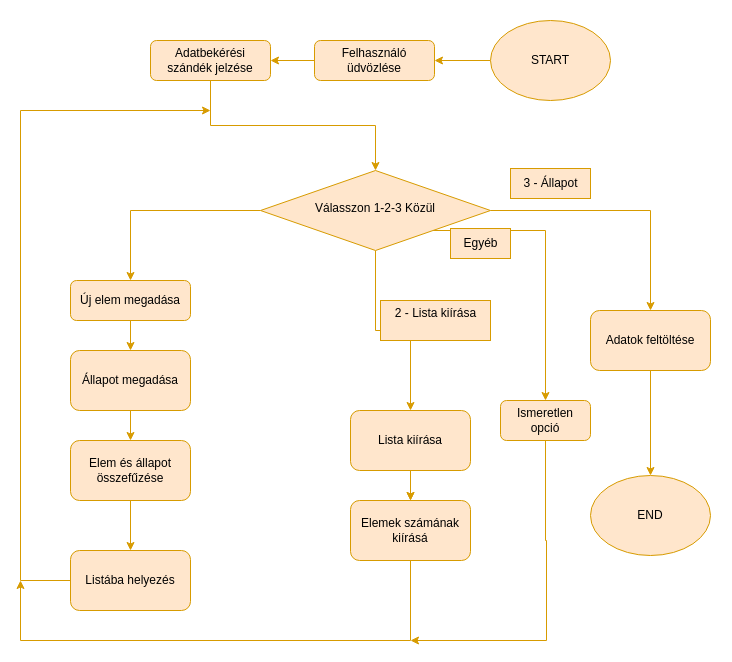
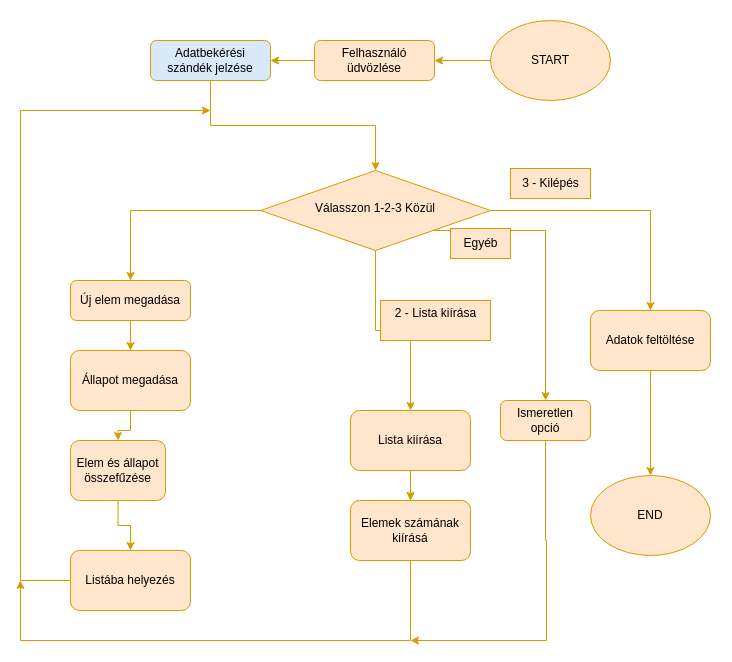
node "Adatbekérési szándék jelzése": fillcolor #ffe6cc -> #dae8fc
node "3 - Állapot": label "3 - Állapot" -> "3 - Kilépés"
node "Elem és állapot összefűzése": size 120x60 -> 95x60
